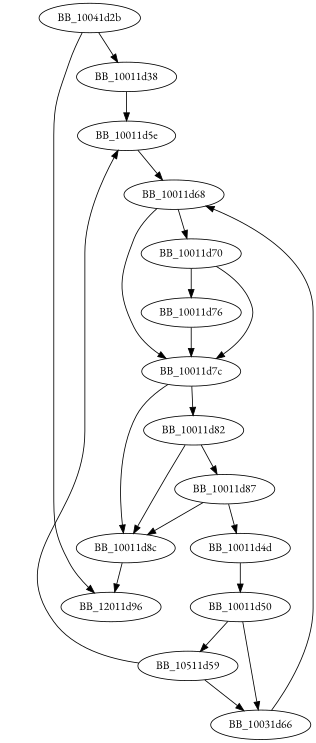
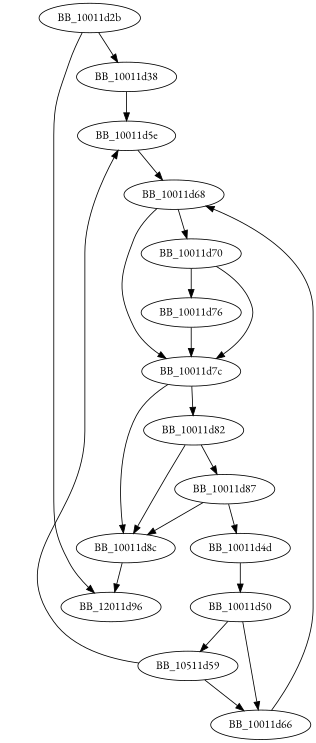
node "BB_10041d2b": label "BB_10041d2b" -> "BB_10011d2b"
node "BB_10031d66": label "BB_10031d66" -> "BB_10011d66"
